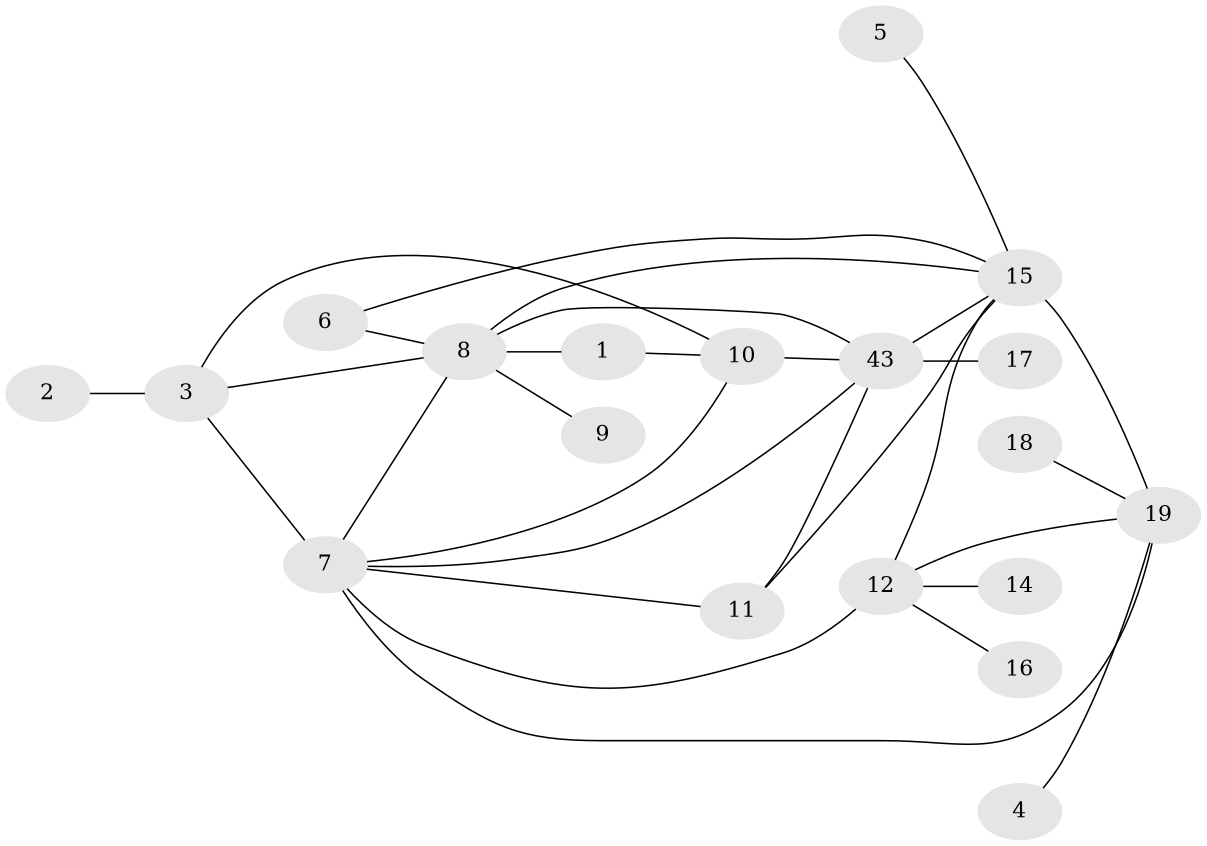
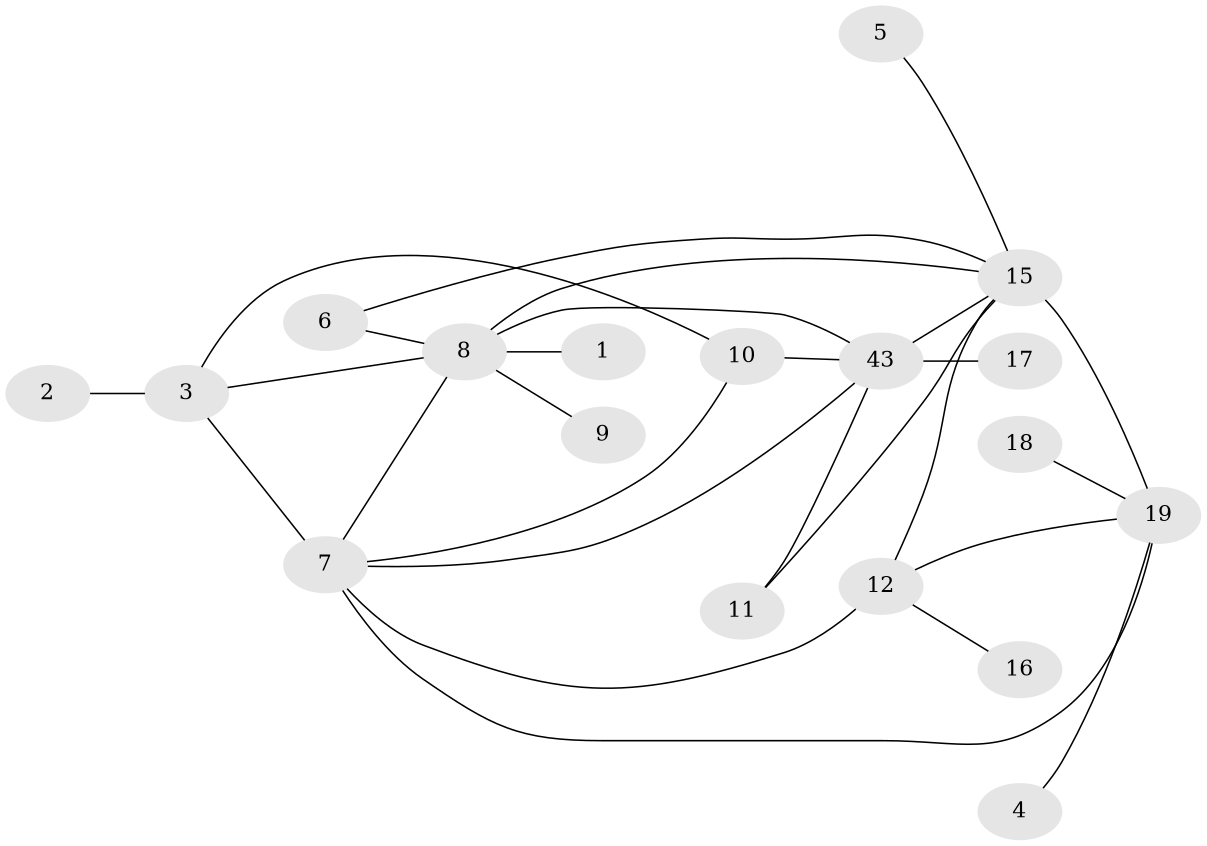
edge "1" -- "10": removed
node "14": removed
edge "7" -- "11": removed
